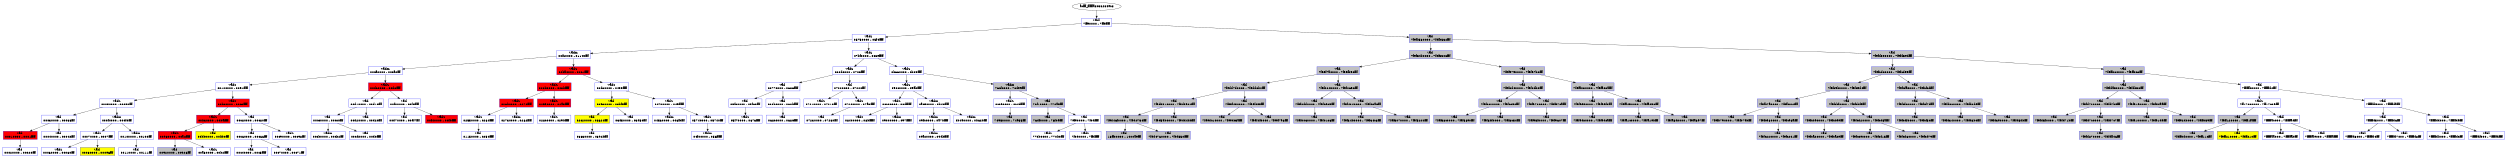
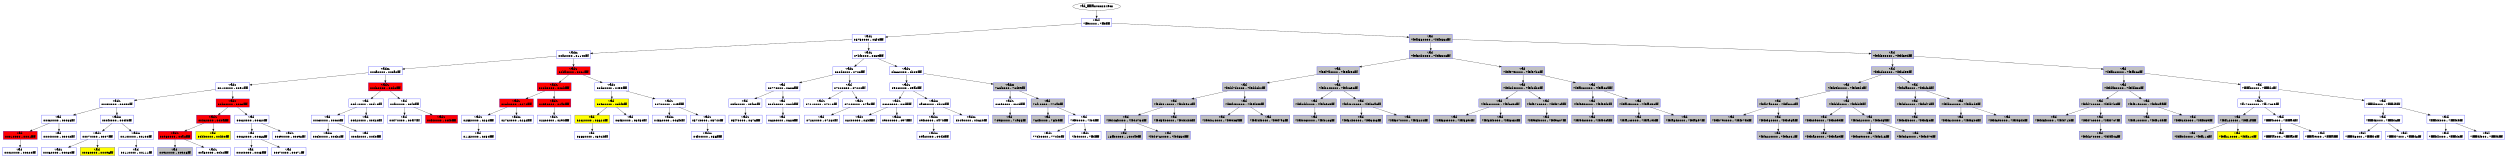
node "acfff_fffffa8033234ec8": label "acfff_fffffa8033234ec8" -> "vad_fffffa8033234ec8"
